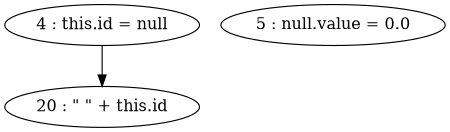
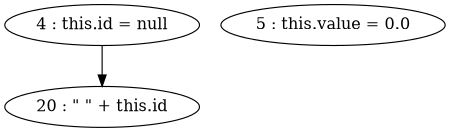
node "5 : null.value = 0.0": label "5 : null.value = 0.0" -> "5 : this.value = 0.0"
